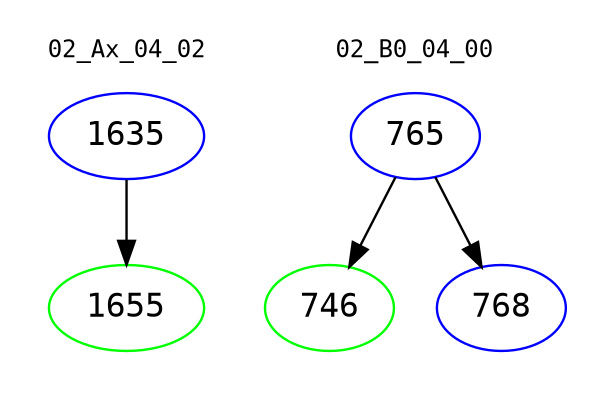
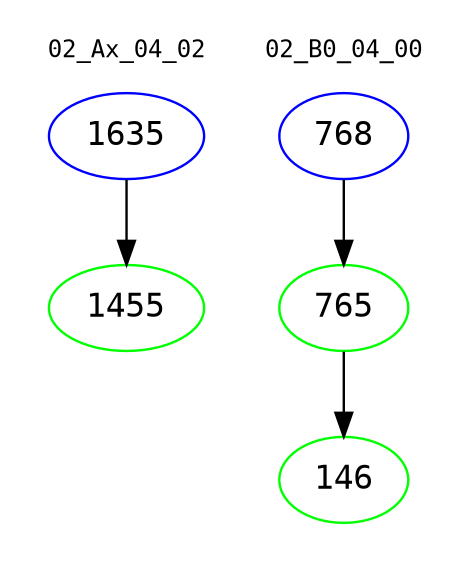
node "765": color blue -> green
edge "765" -> "768": reversed
node "1655": label "1655" -> "1455"
node "746": label "746" -> "146"
